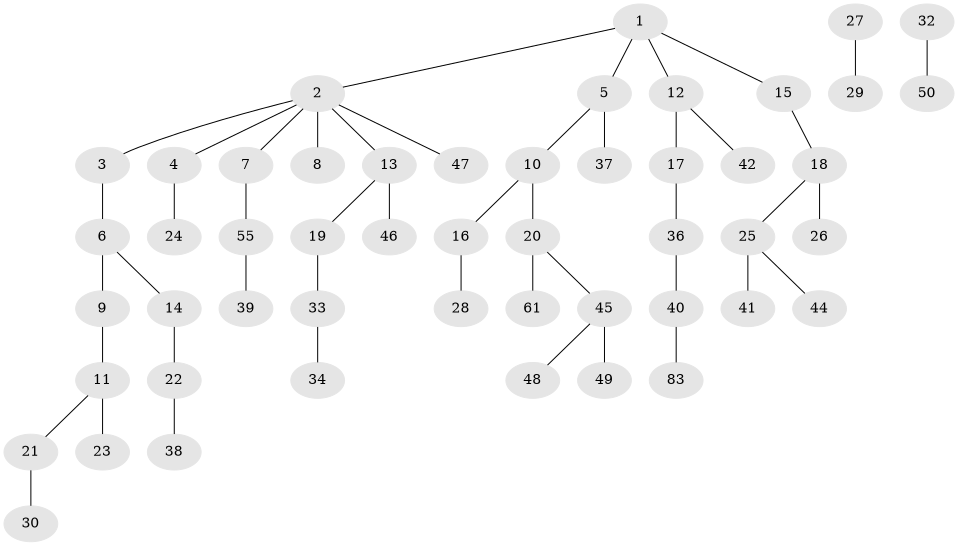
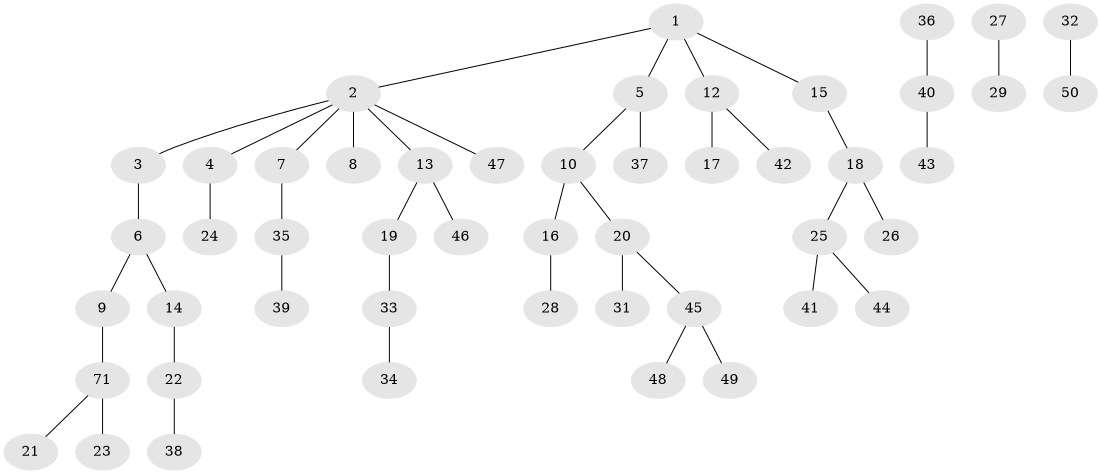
edge "17" -- "36": removed
node "55": label "55" -> "35"
node "61": label "61" -> "31"
node "11": label "11" -> "71"
node "83": label "83" -> "43"
node "30": removed
